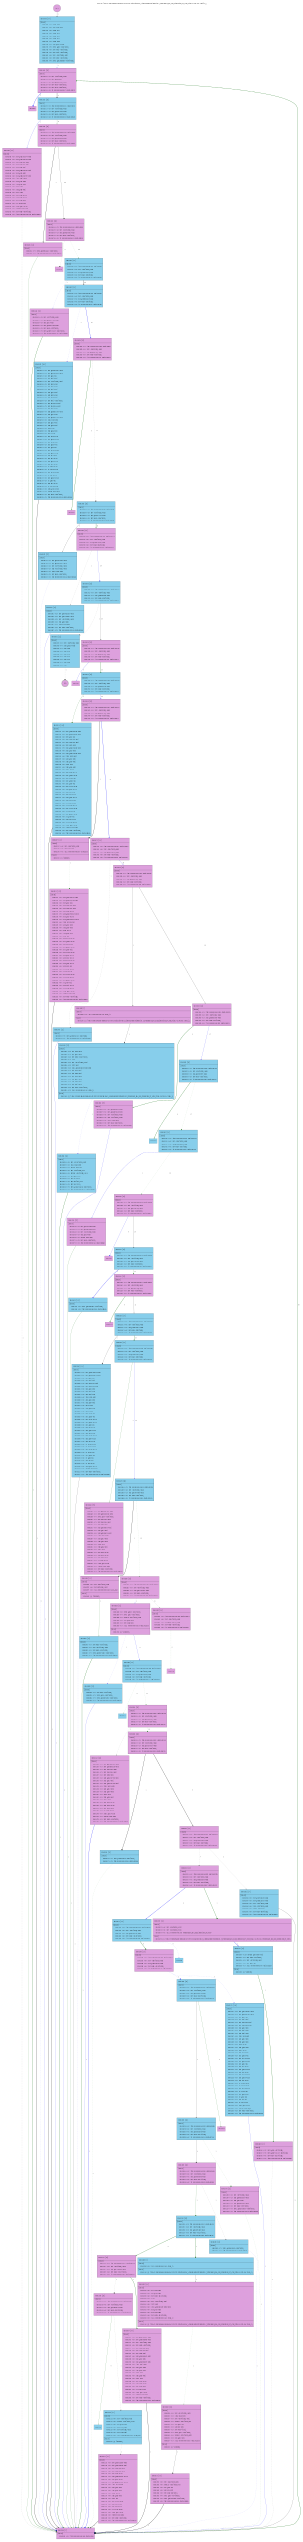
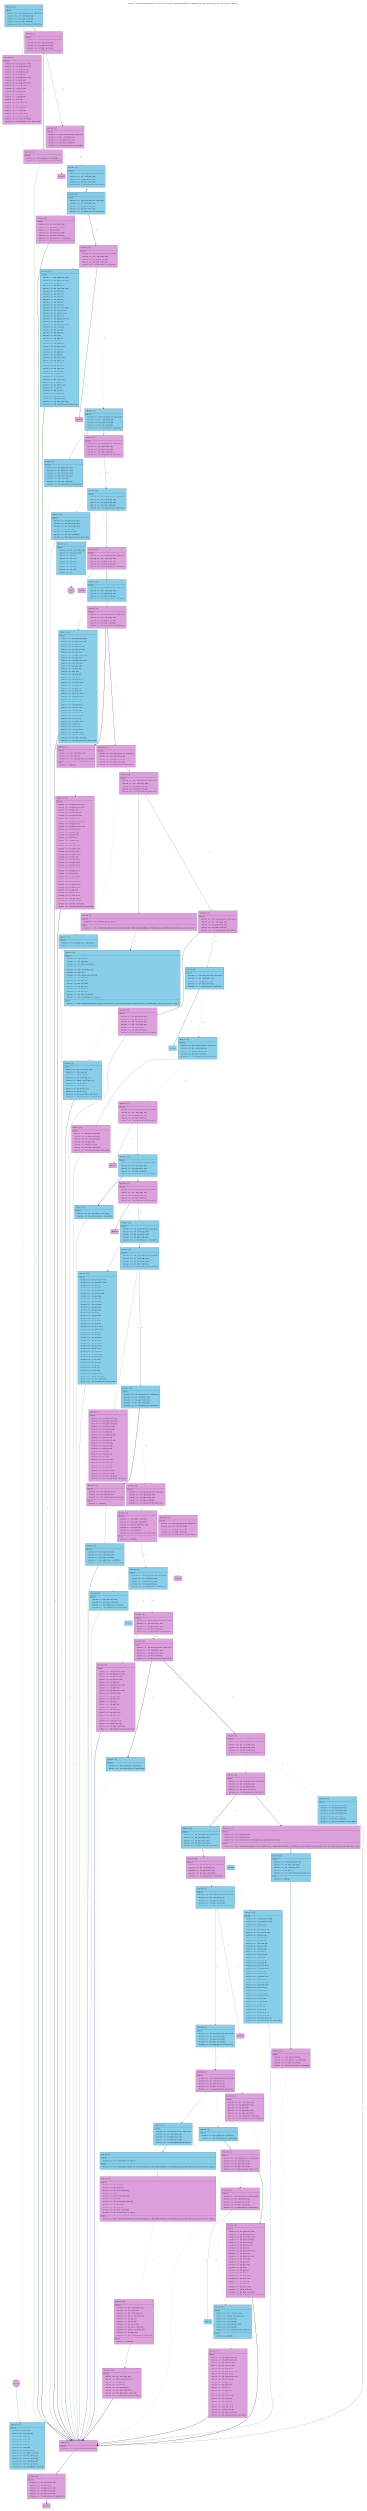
edge "0x40180f [29]" -> "0x40182c [28]": removed, label "31"
edge "0x401c00 [28]" -> "0x401c1c [28]": now "0x4022eb [12]" -> "0x401c1c [28]"
